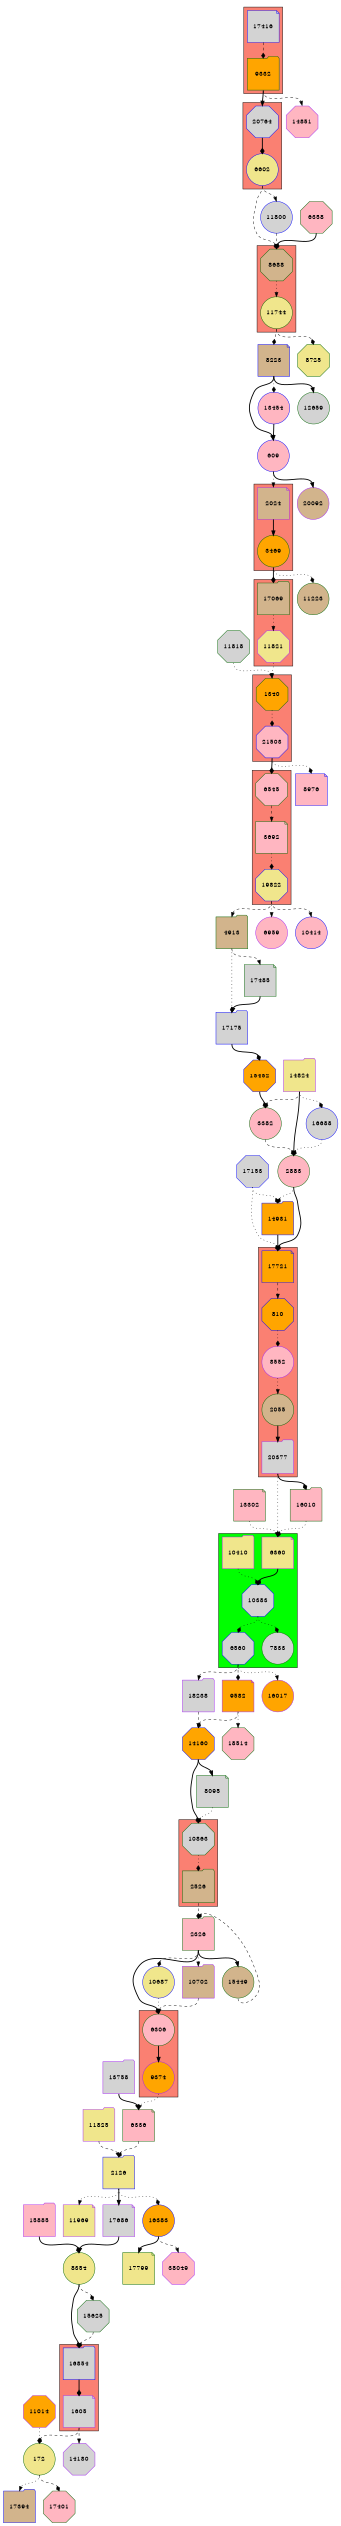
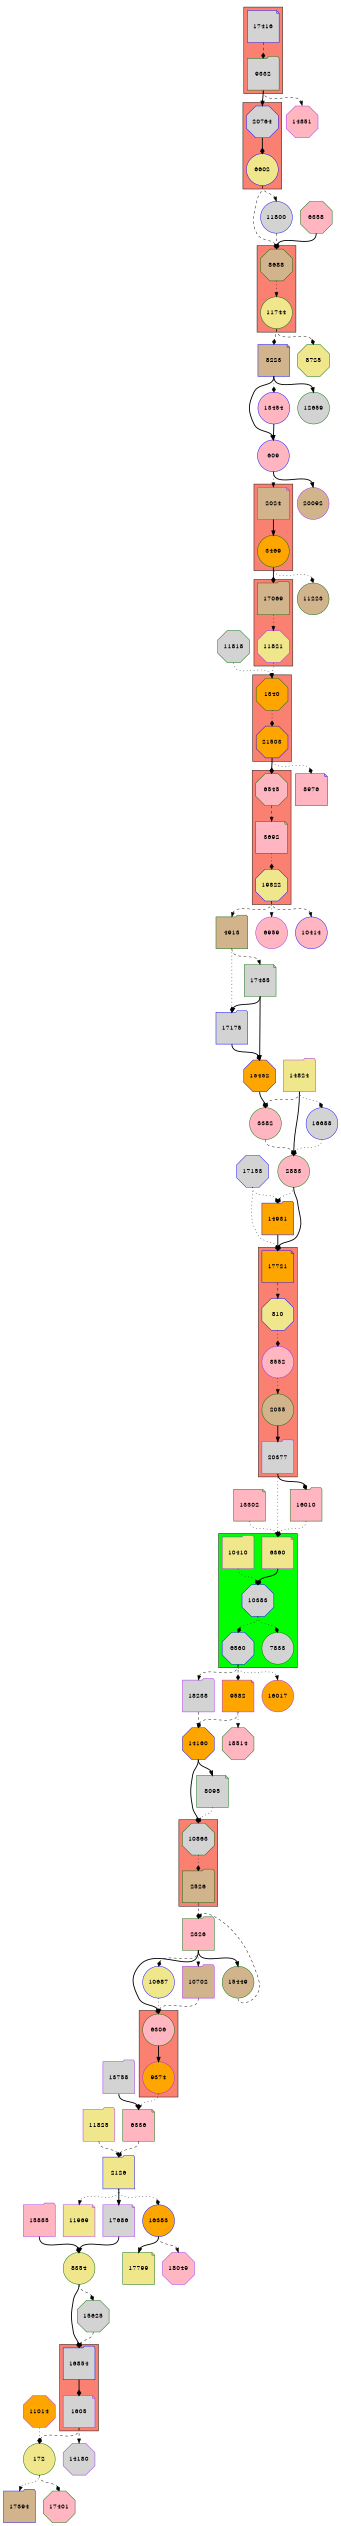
node "9332": fillcolor orange -> lightgrey
node "21503": fillcolor lightpink -> orange
edge "17485" -> "15452": added
node "810": fillcolor orange -> khaki
node "38049": label "38049" -> "18049"
